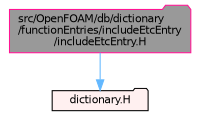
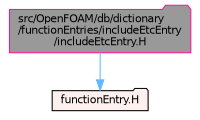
node "dictionary.H": label "dictionary.H" -> "functionEntry.H"
